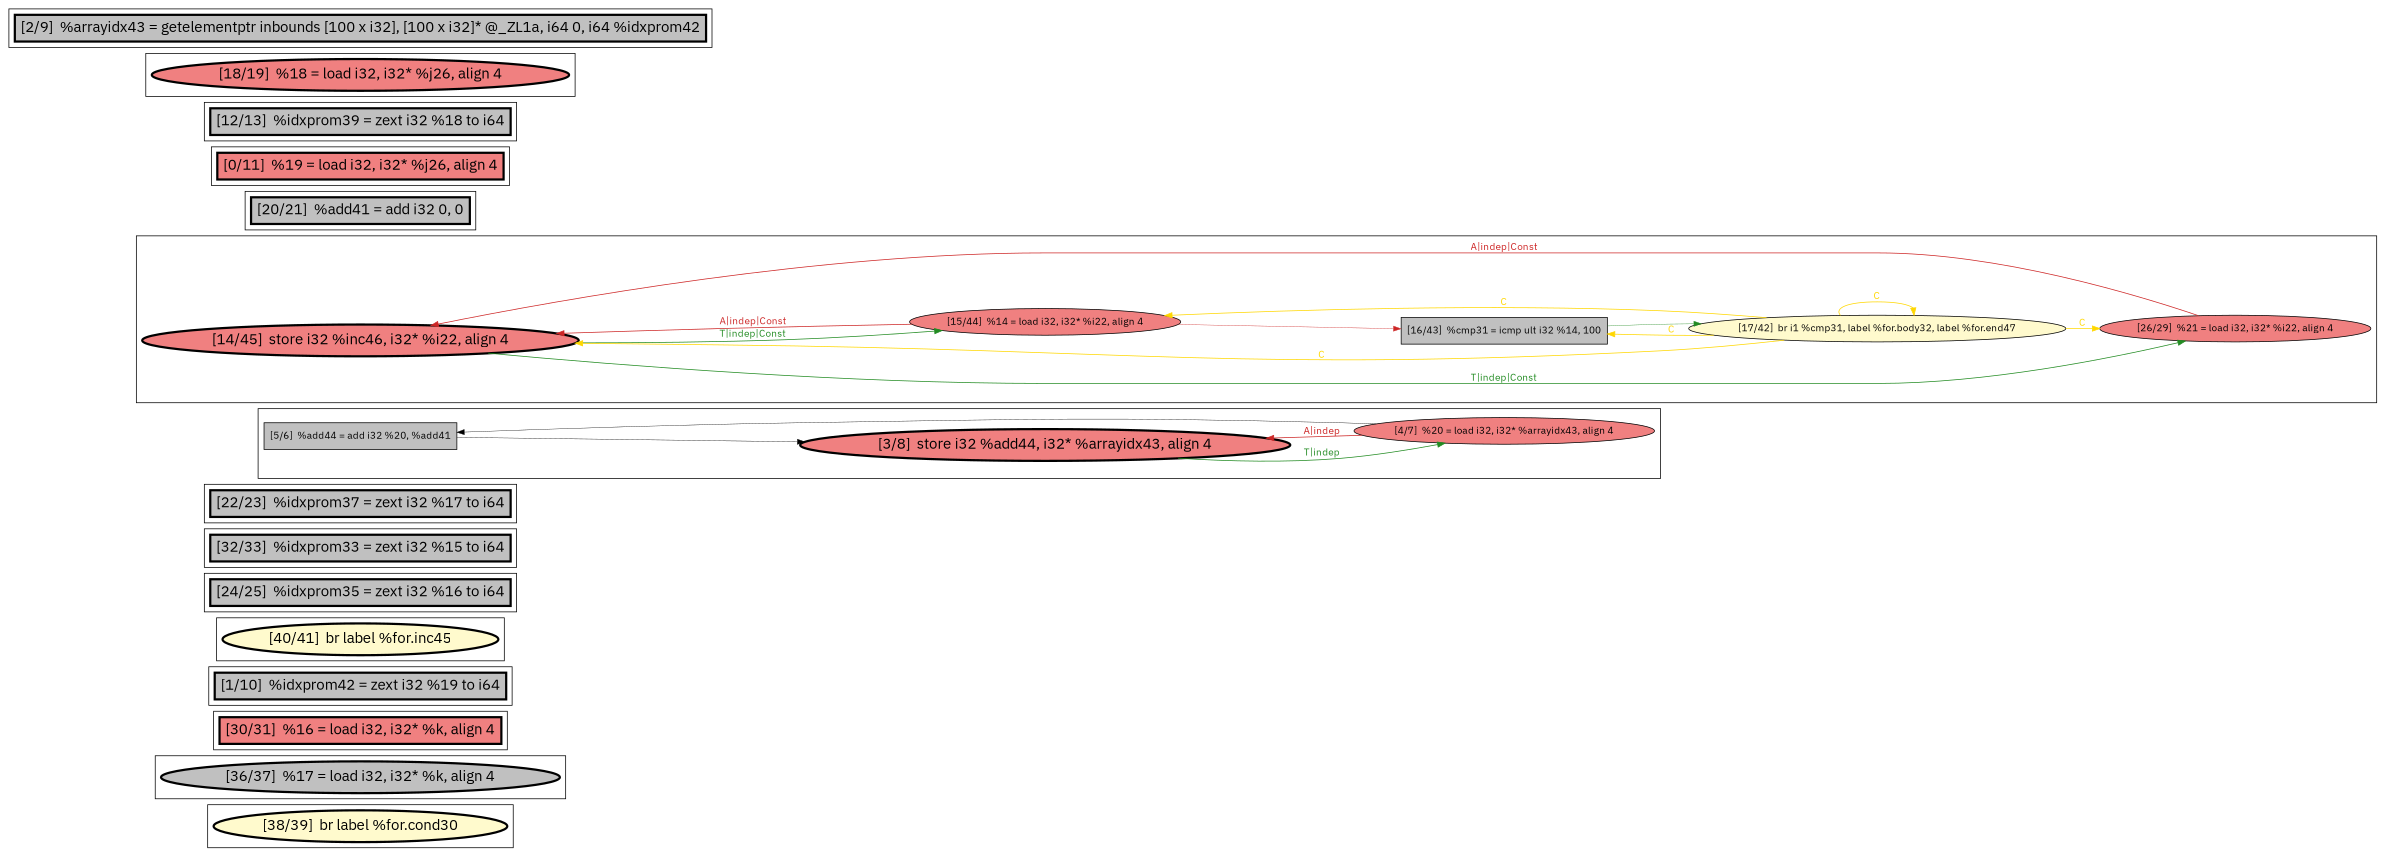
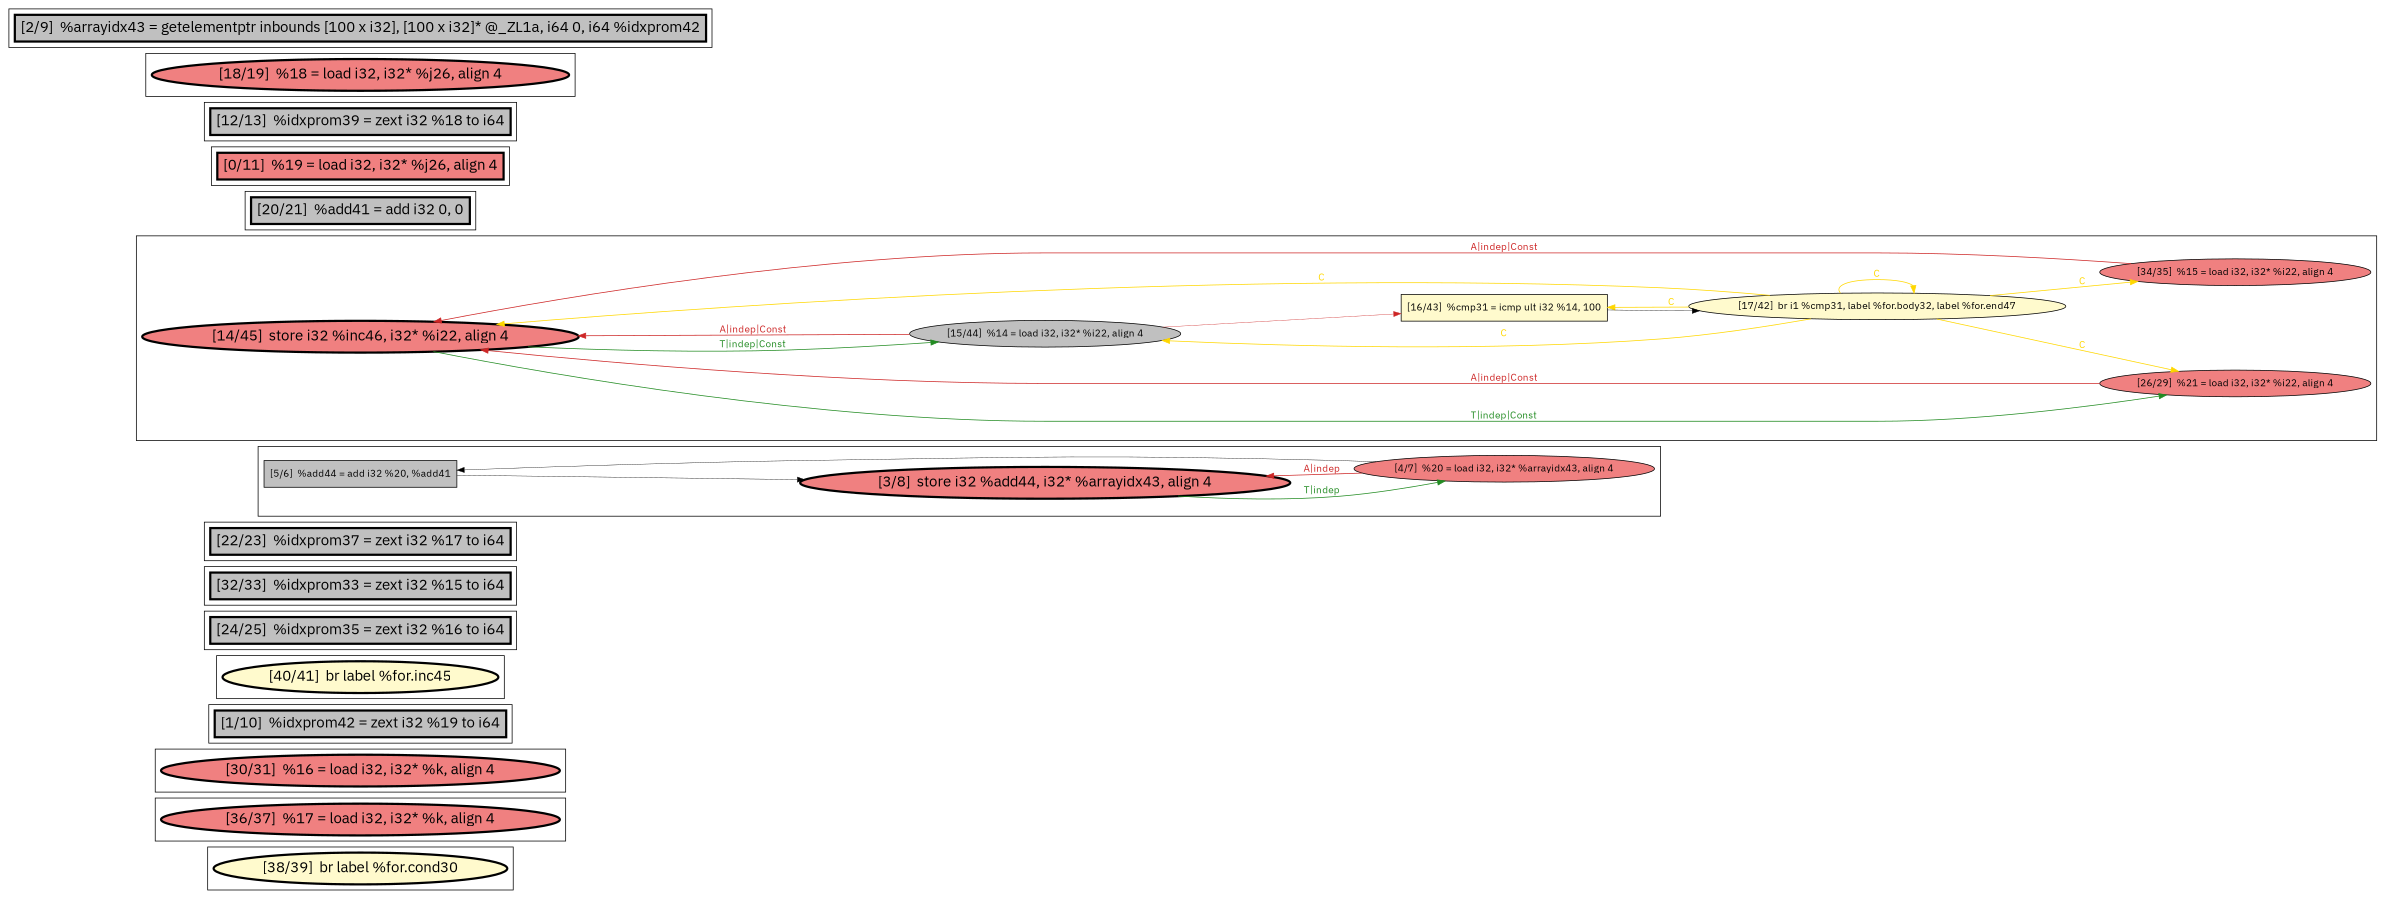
node "[34/35]  %15 = load i32, i32* %i22, align 4": added
node "[15/44]  %14 = load i32, i32* %i22, align 4": fillcolor lightcoral -> grey
edge "[16/43]  %cmp31 = icmp ult i32 %14, 100" -> "[17/42]  br i1 %cmp31, label %for.body32, label %for.end47": color forestgreen -> black
node "[16/43]  %cmp31 = icmp ult i32 %14, 100": fillcolor grey -> lemonchiffon
node "[30/31]  %16 = load i32, i32* %k, align 4": shape box -> ellipse
node "[36/37]  %17 = load i32, i32* %k, align 4": fillcolor grey -> lightcoral
